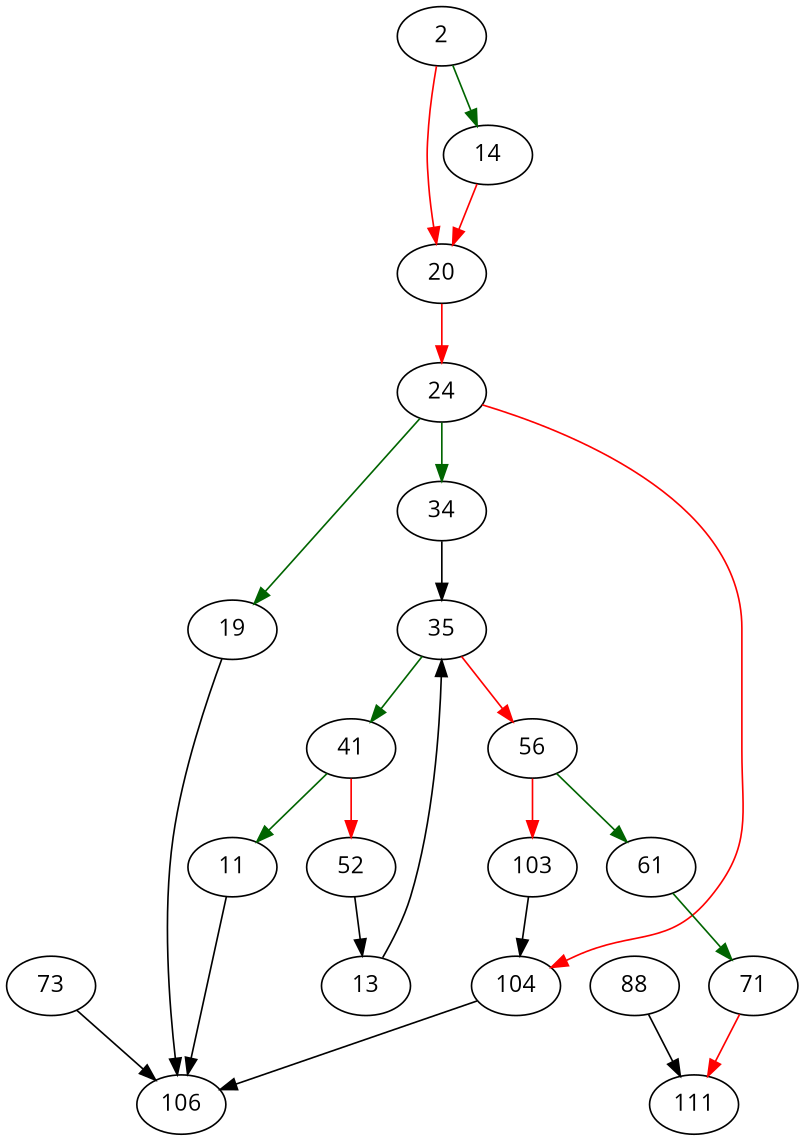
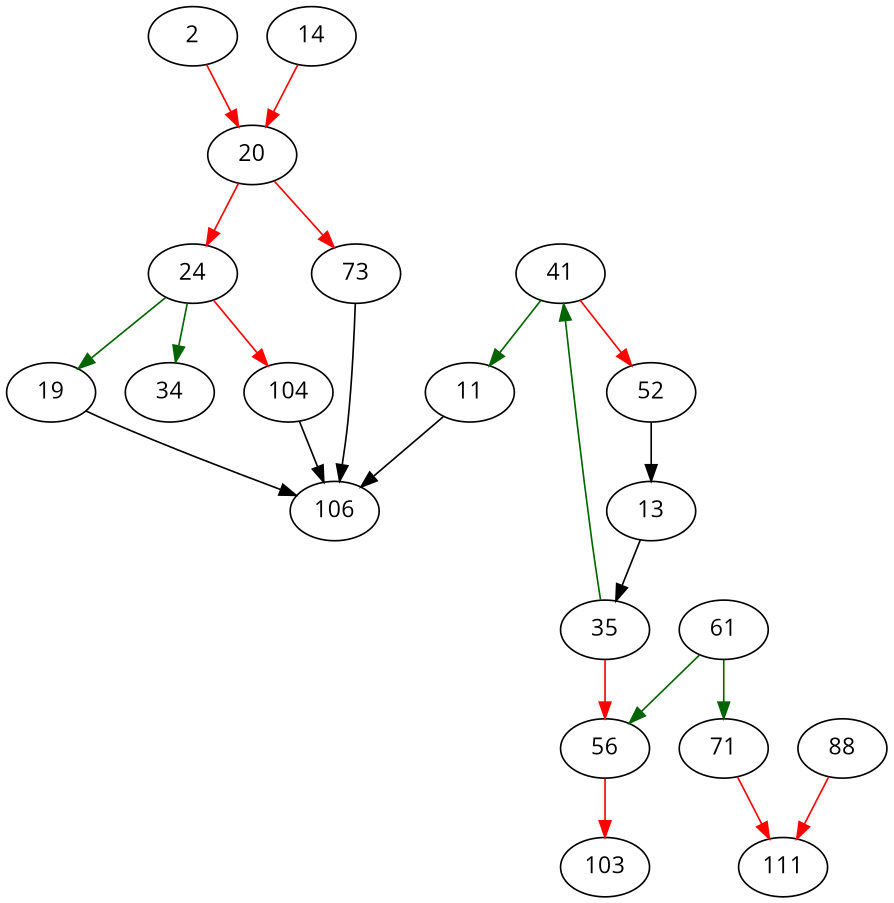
edge "2" -> "14": removed
edge "20" -> "73": added
edge "34" -> "35": removed
edge "56" -> "61": reversed
edge "103" -> "104": removed
edge "88" -> "111": color black -> red
